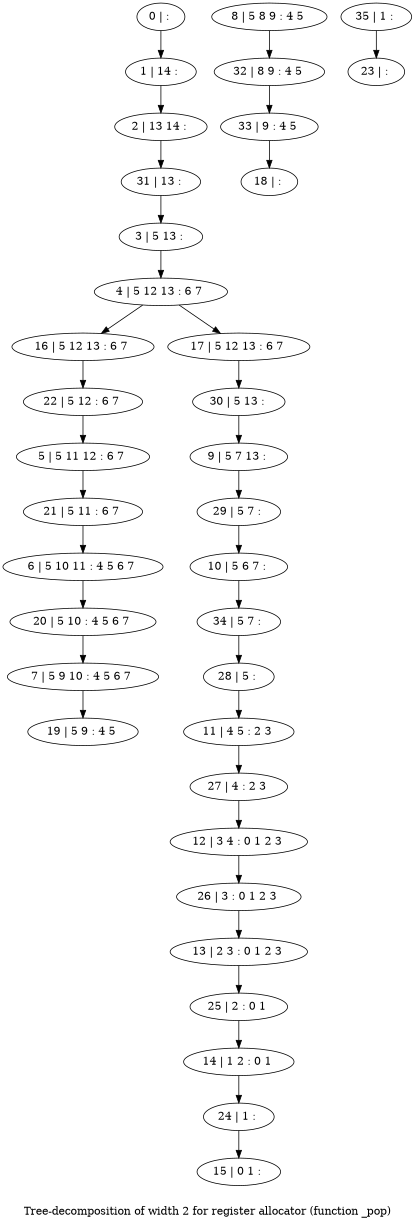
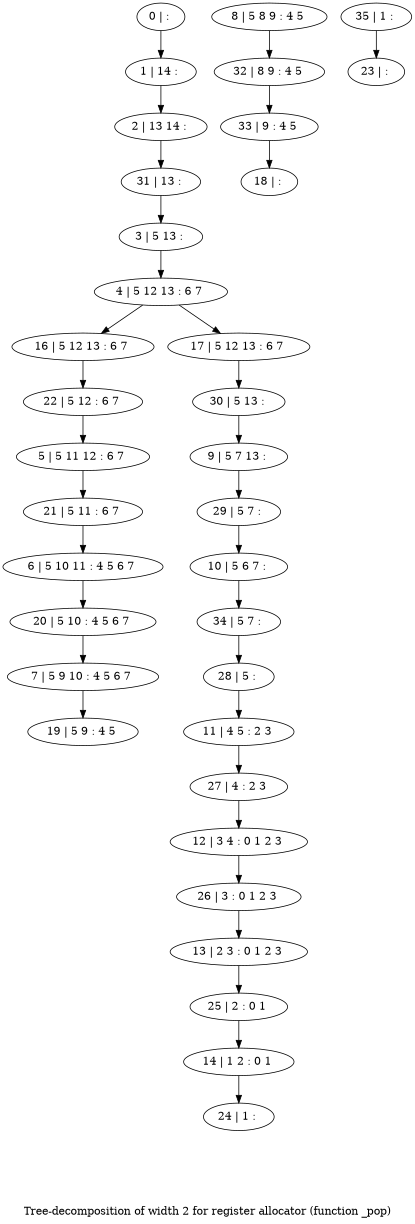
node "15 | 0 1 :": removed
